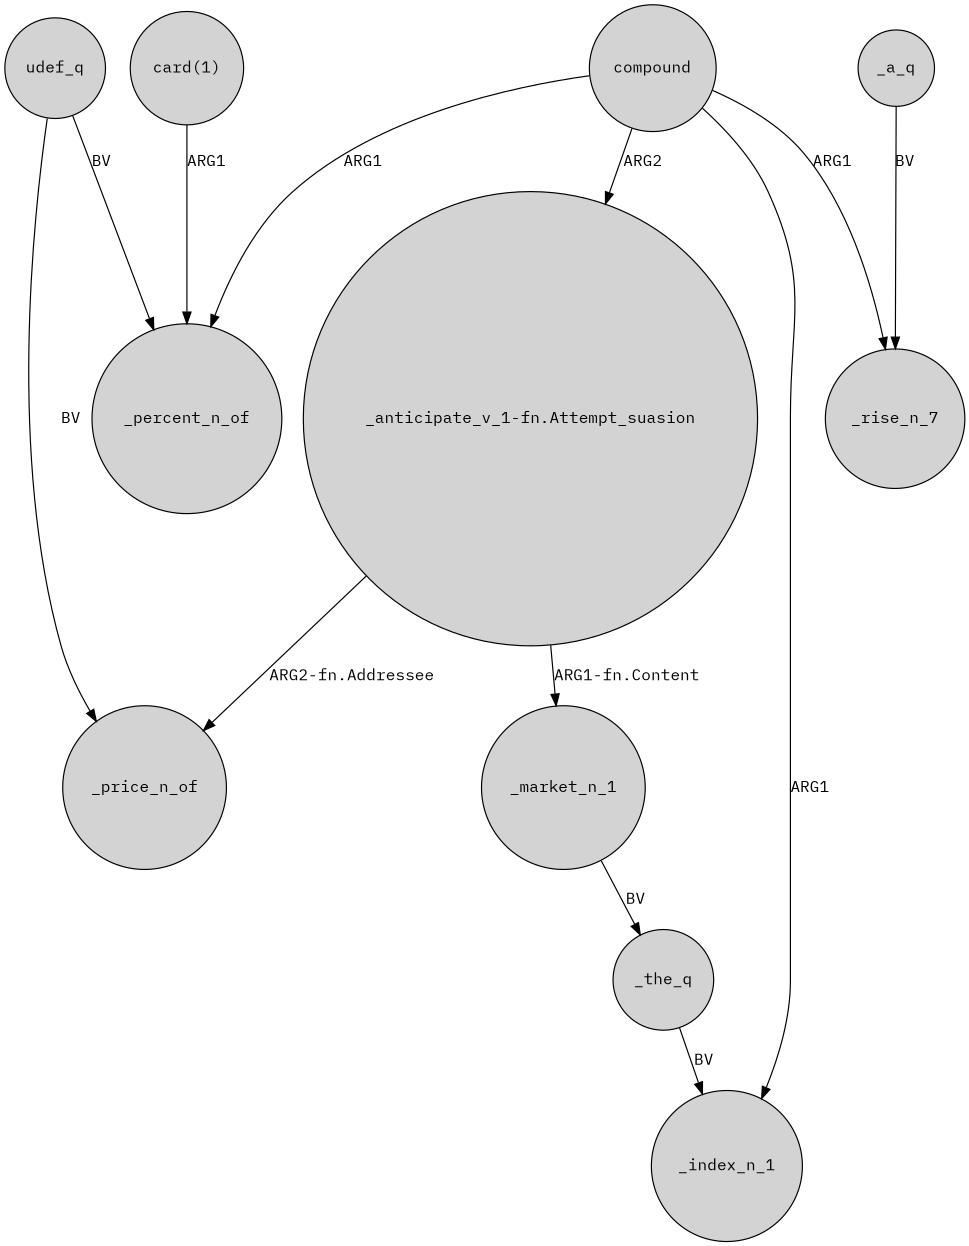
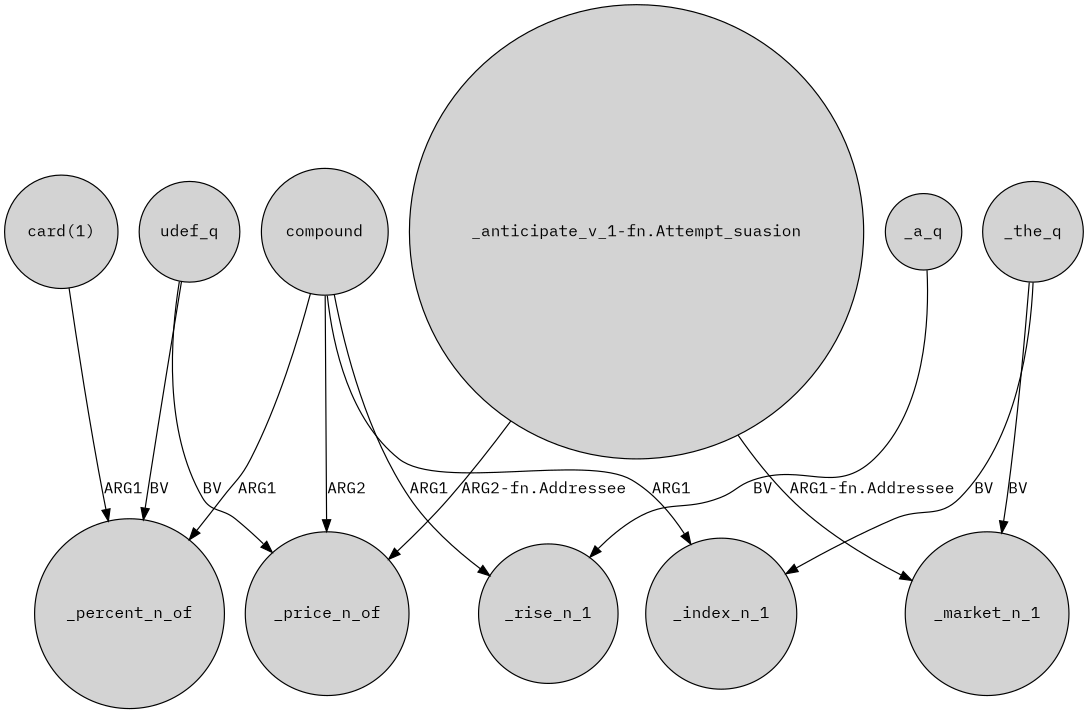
edge "compound" -> "_anticipate_v_1-fn.Attempt_suasion": now "compound" -> "_price_n_of"
node "_rise_n_7": label "_rise_n_7" -> "_rise_n_1"
edge "_anticipate_v_1-fn.Attempt_suasion" -> "_market_n_1": label "ARG1-fn.Content" -> "ARG1-fn.Addressee"
edge "_market_n_1" -> "_the_q": reversed
